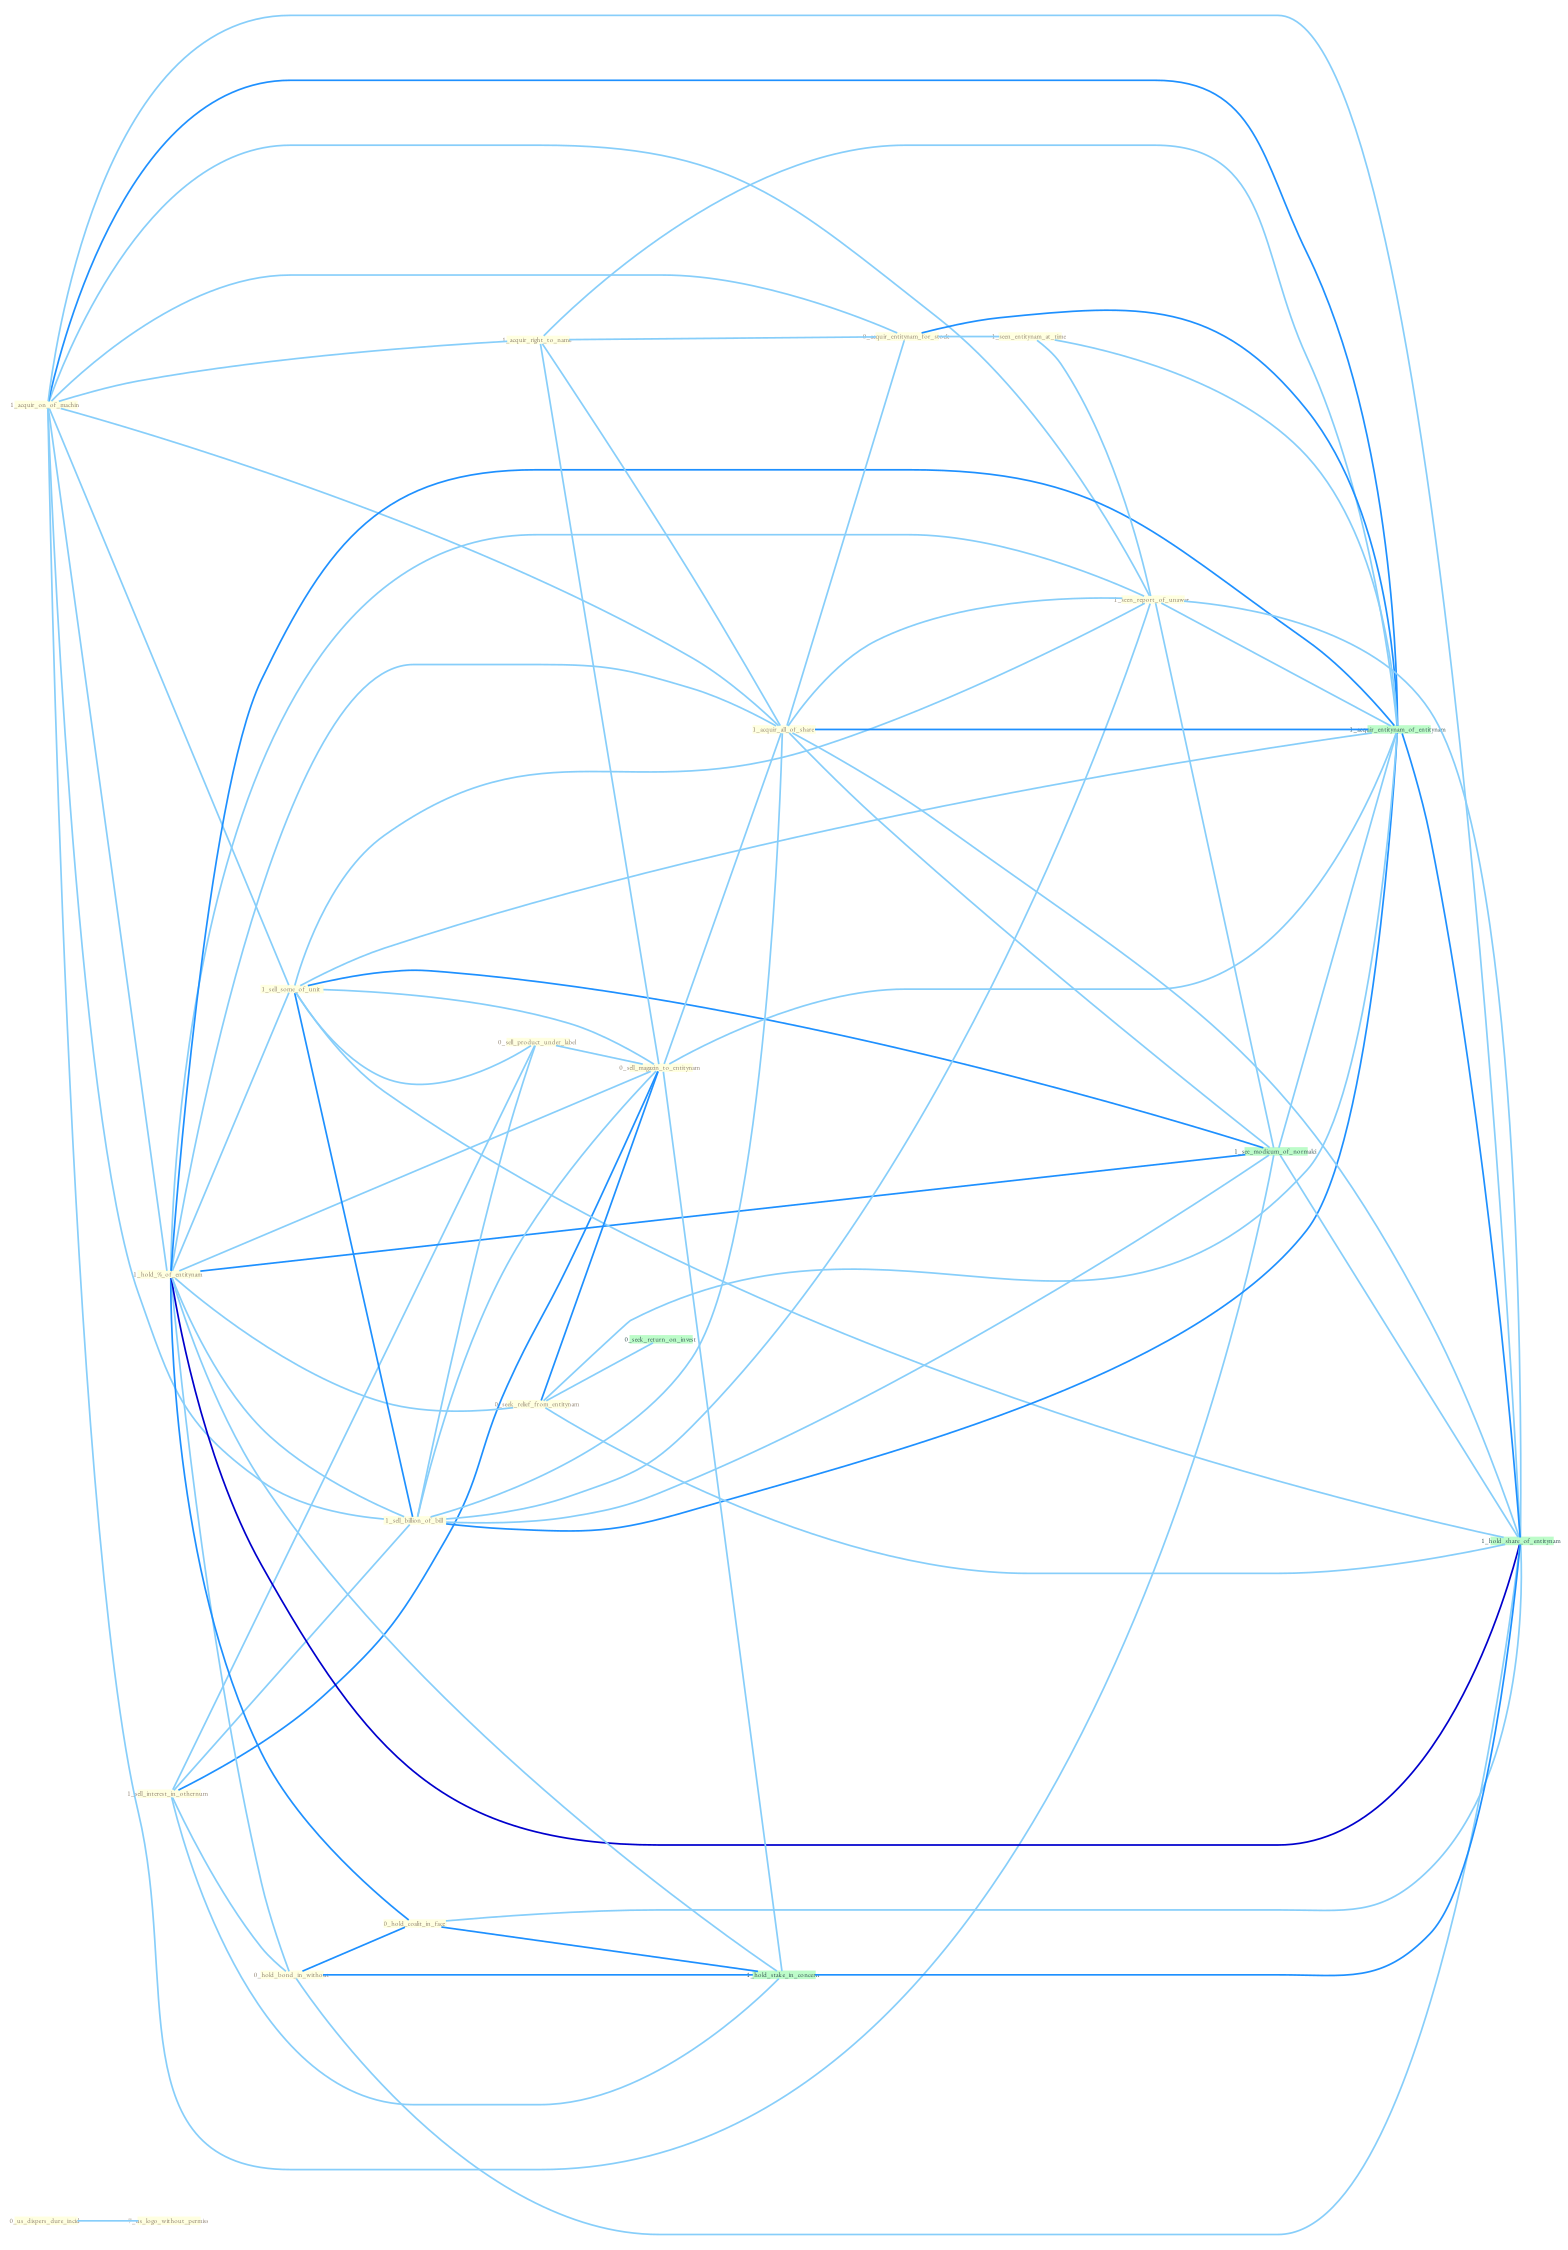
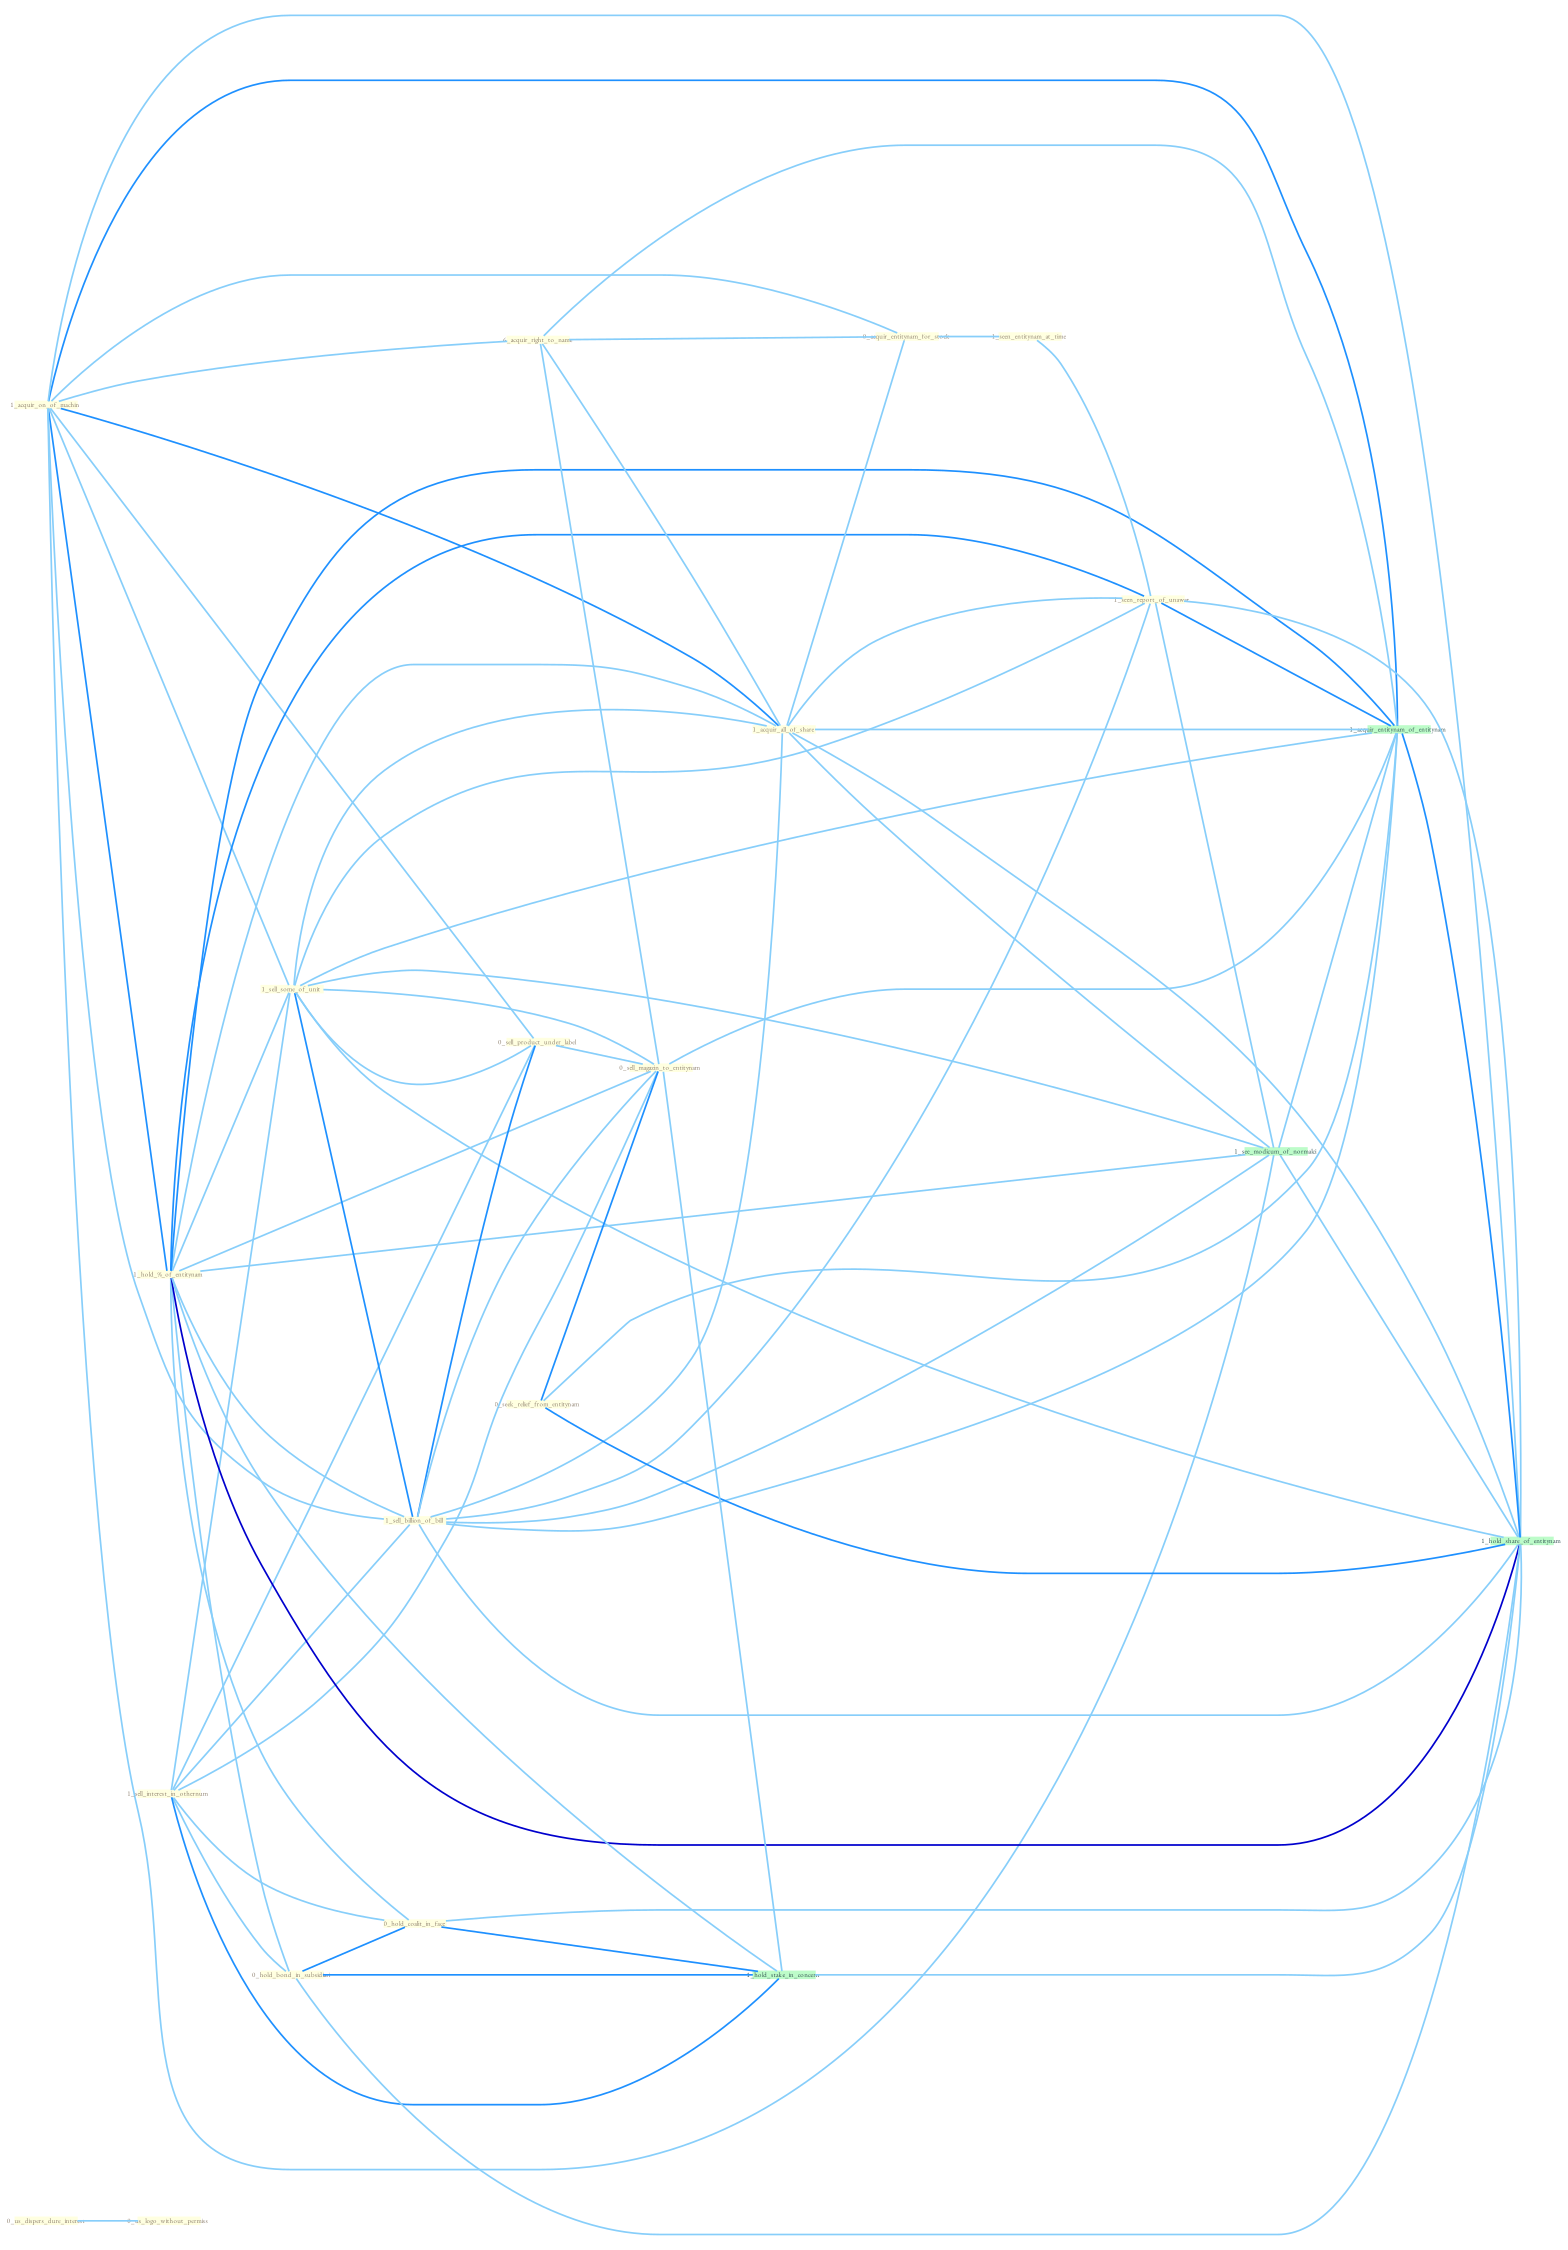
edge "1_acquir_on_of_machin" -- "1_seen_report_of_unawar": now "1_acquir_on_of_machin" -- "0_sell_product_under_label"
node "1_acquir_right_to_name": label "1_acquir_right_to_name" -> "6_acquir_right_to_name"
edge "0_acquir_entitynam_for_stock" -- "1_acquir_entitynam_of_entitynam": removed
edge "1_seen_entitynam_at_time" -- "1_acquir_entitynam_of_entitynam": removed
edge "1_acquir_on_of_machin" -- "1_acquir_all_of_share": color #87cefa -> #1e90ff
edge "1_seen_report_of_unawar" -- "1_hold_%_of_entitynam": color #87cefa -> #1e90ff
edge "1_seen_report_of_unawar" -- "1_acquir_entitynam_of_entitynam": color #87cefa -> #1e90ff
edge "1_acquir_all_of_share" -- "1_acquir_entitynam_of_entitynam": color #1e90ff -> #87cefa
edge "1_acquir_on_of_machin" -- "1_hold_%_of_entitynam": color #87cefa -> #1e90ff
edge "1_acquir_all_of_share" -- "0_sell_magazin_to_entitynam": now "1_acquir_all_of_share" -- "1_sell_some_of_unit"
edge "1_sell_some_of_unit" -- "1_see_modicum_of_normalci": color #1e90ff -> #87cefa
edge "1_see_modicum_of_normalci" -- "1_hold_%_of_entitynam": color #1e90ff -> #87cefa
edge "0_sell_product_under_label" -- "1_sell_billion_of_bill": color #87cefa -> #1e90ff
node "0_seek_return_on_invest": removed
edge "1_acquir_entitynam_of_entitynam" -- "1_sell_billion_of_bill": color #1e90ff -> #87cefa
edge "1_sell_some_of_unit" -- "1_sell_interest_in_othernum": added
edge "1_hold_%_of_entitynam" -- "0_seek_relief_from_entitynam": removed
edge "0_sell_magazin_to_entitynam" -- "1_sell_interest_in_othernum": color #1e90ff -> #87cefa
edge "0_seek_relief_from_entitynam" -- "1_hold_share_of_entitynam": color #87cefa -> #1e90ff
edge "1_hold_%_of_entitynam" -- "0_hold_coalit_in_face": color #1e90ff -> #87cefa
edge "1_sell_billion_of_bill" -- "1_hold_share_of_entitynam": added
edge "1_sell_interest_in_othernum" -- "0_hold_coalit_in_face": added
node "0_hold_bond_in_without": label "0_hold_bond_in_without" -> "0_hold_bond_in_subsidiari"
edge "1_hold_share_of_entitynam" -- "1_hold_stake_in_concern": color #1e90ff -> #87cefa
edge "1_sell_interest_in_othernum" -- "1_hold_stake_in_concern": color #87cefa -> #1e90ff
node "0_us_dispers_dure_incid": label "0_us_dispers_dure_incid" -> "0_us_dispers_dure_interest"
node "7_us_logo_without_permiss": label "7_us_logo_without_permiss" -> "0_us_logo_without_permiss"
